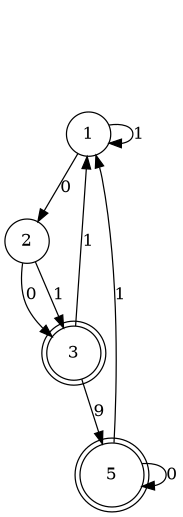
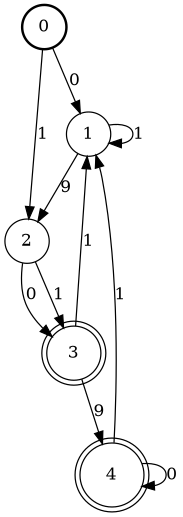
node "0": added
edge "1" -> "2": label "0" -> "9"
node "5": label "5" -> "4"
